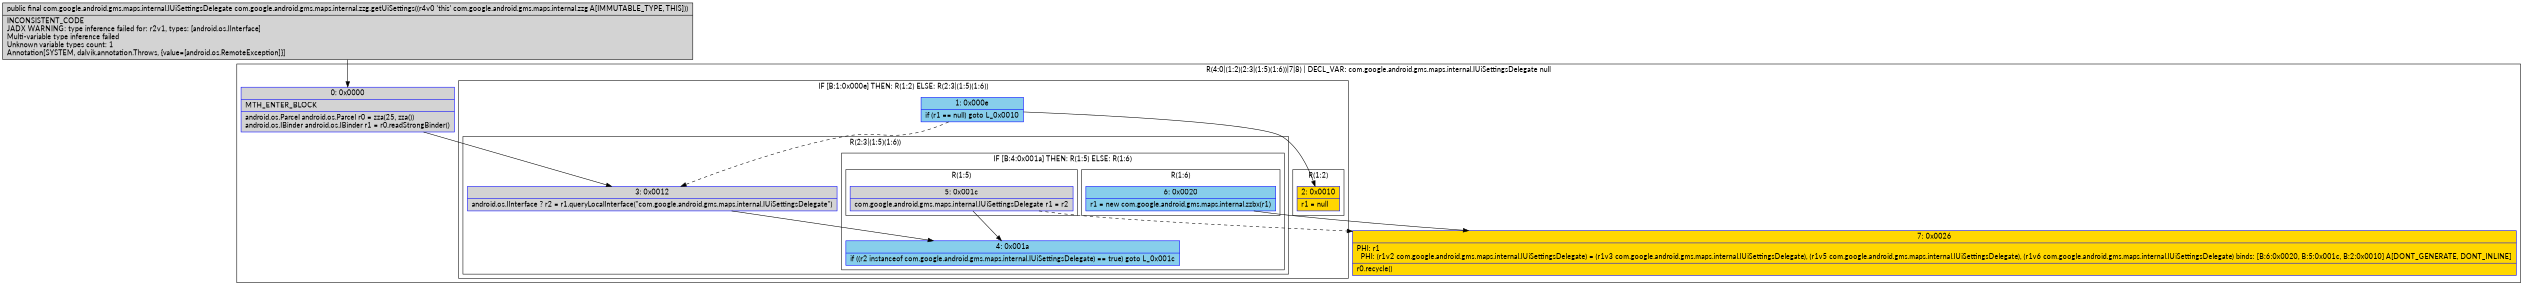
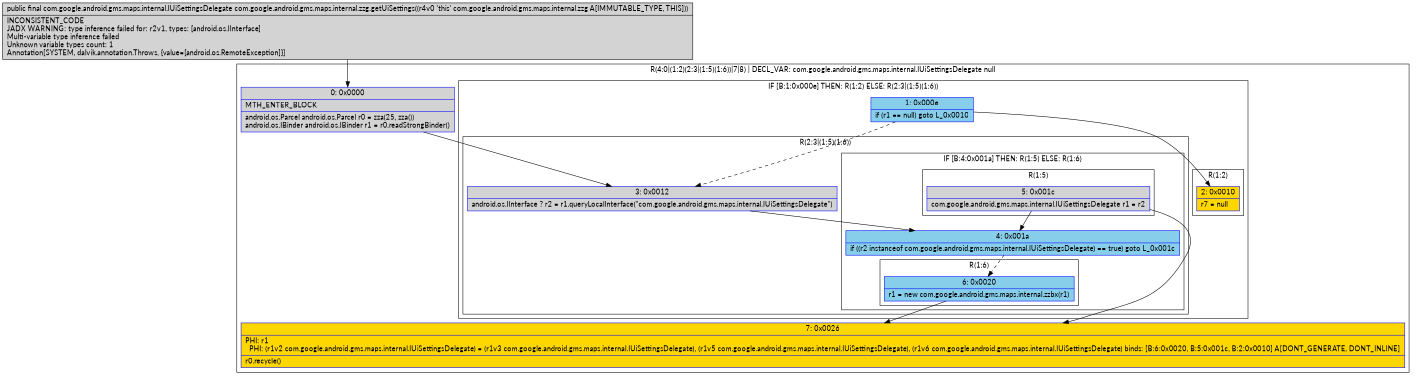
node "2: 0x0010": text "r1 = null" -> "r7 = null"
edge "5: 0x001c" -> "7: 0x0026": style dashed -> solid
edge "4: 0x001a" -> "6: 0x0020": added
